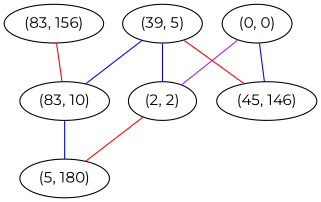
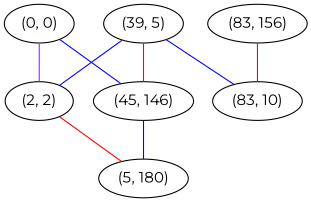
edge "(83, 10)" -- "(5, 180)": now "(45, 146)" -- "(5, 180)"
